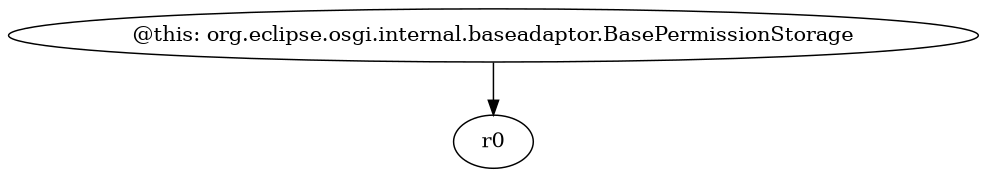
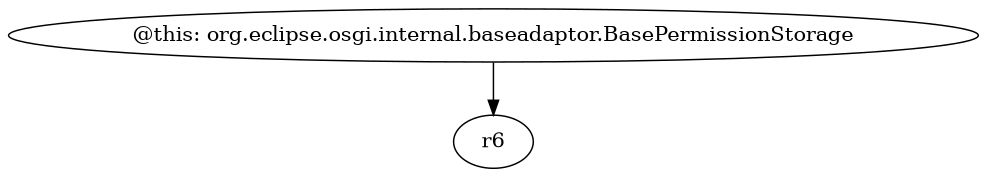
node "r0": label "r0" -> "r6"
